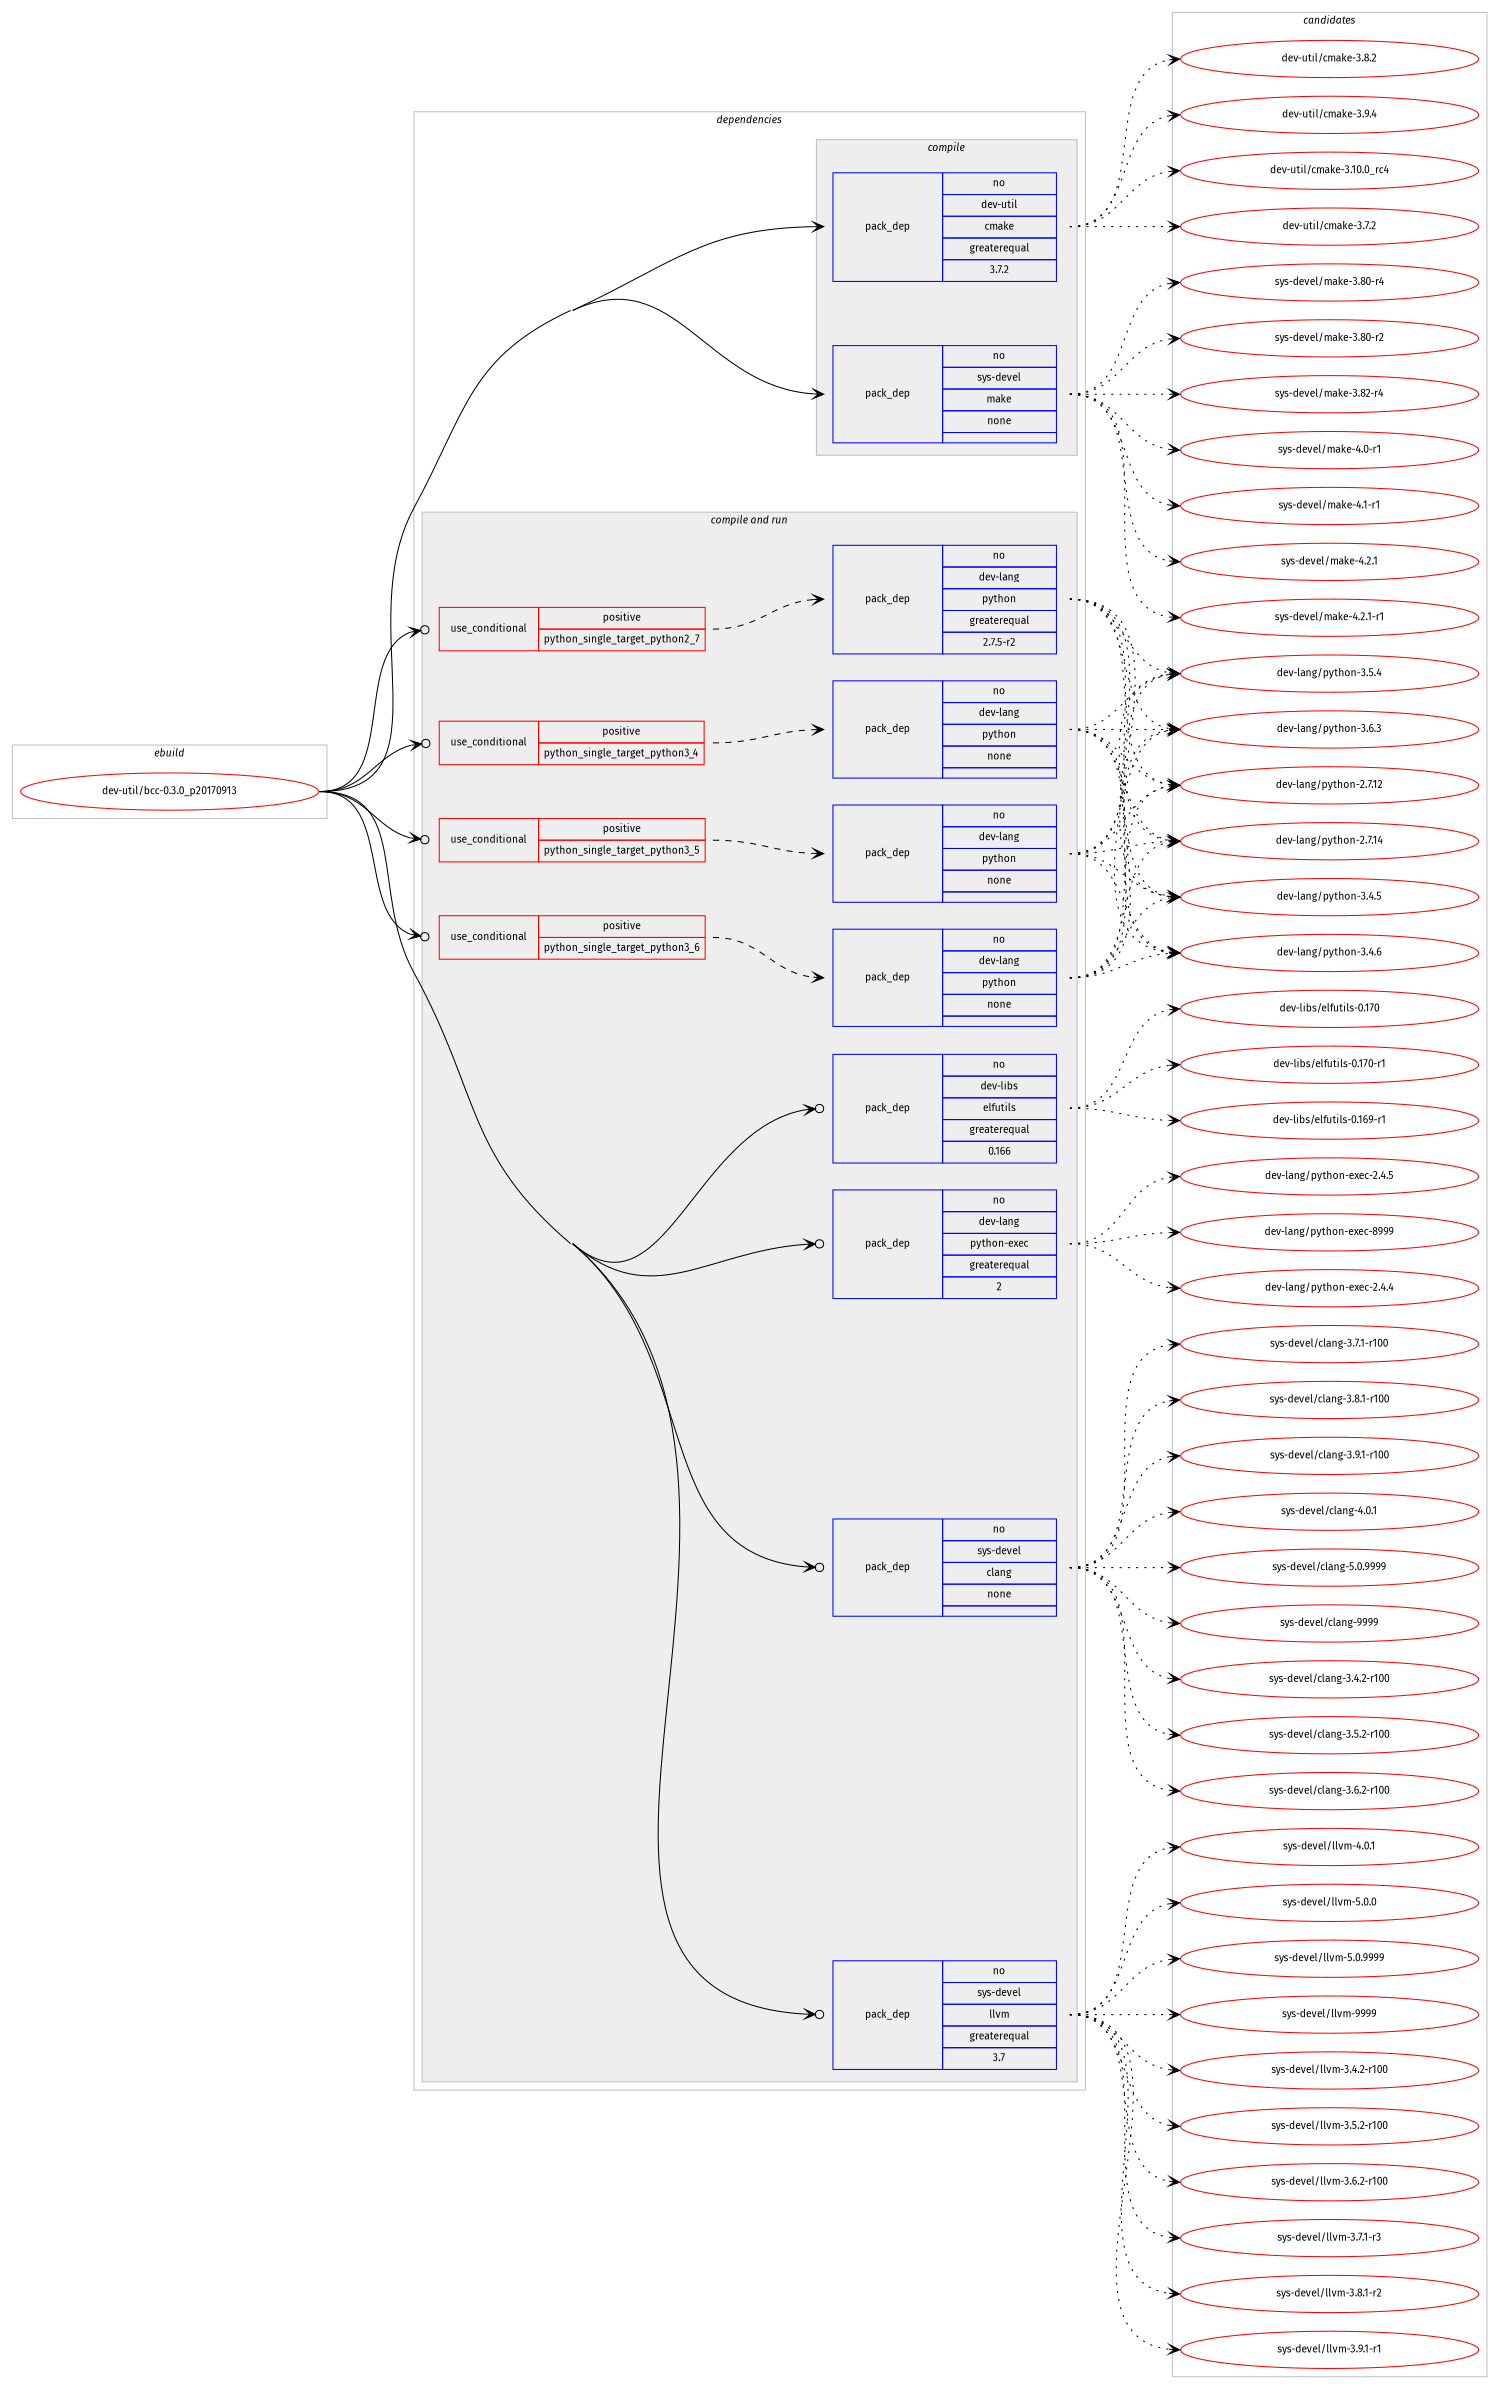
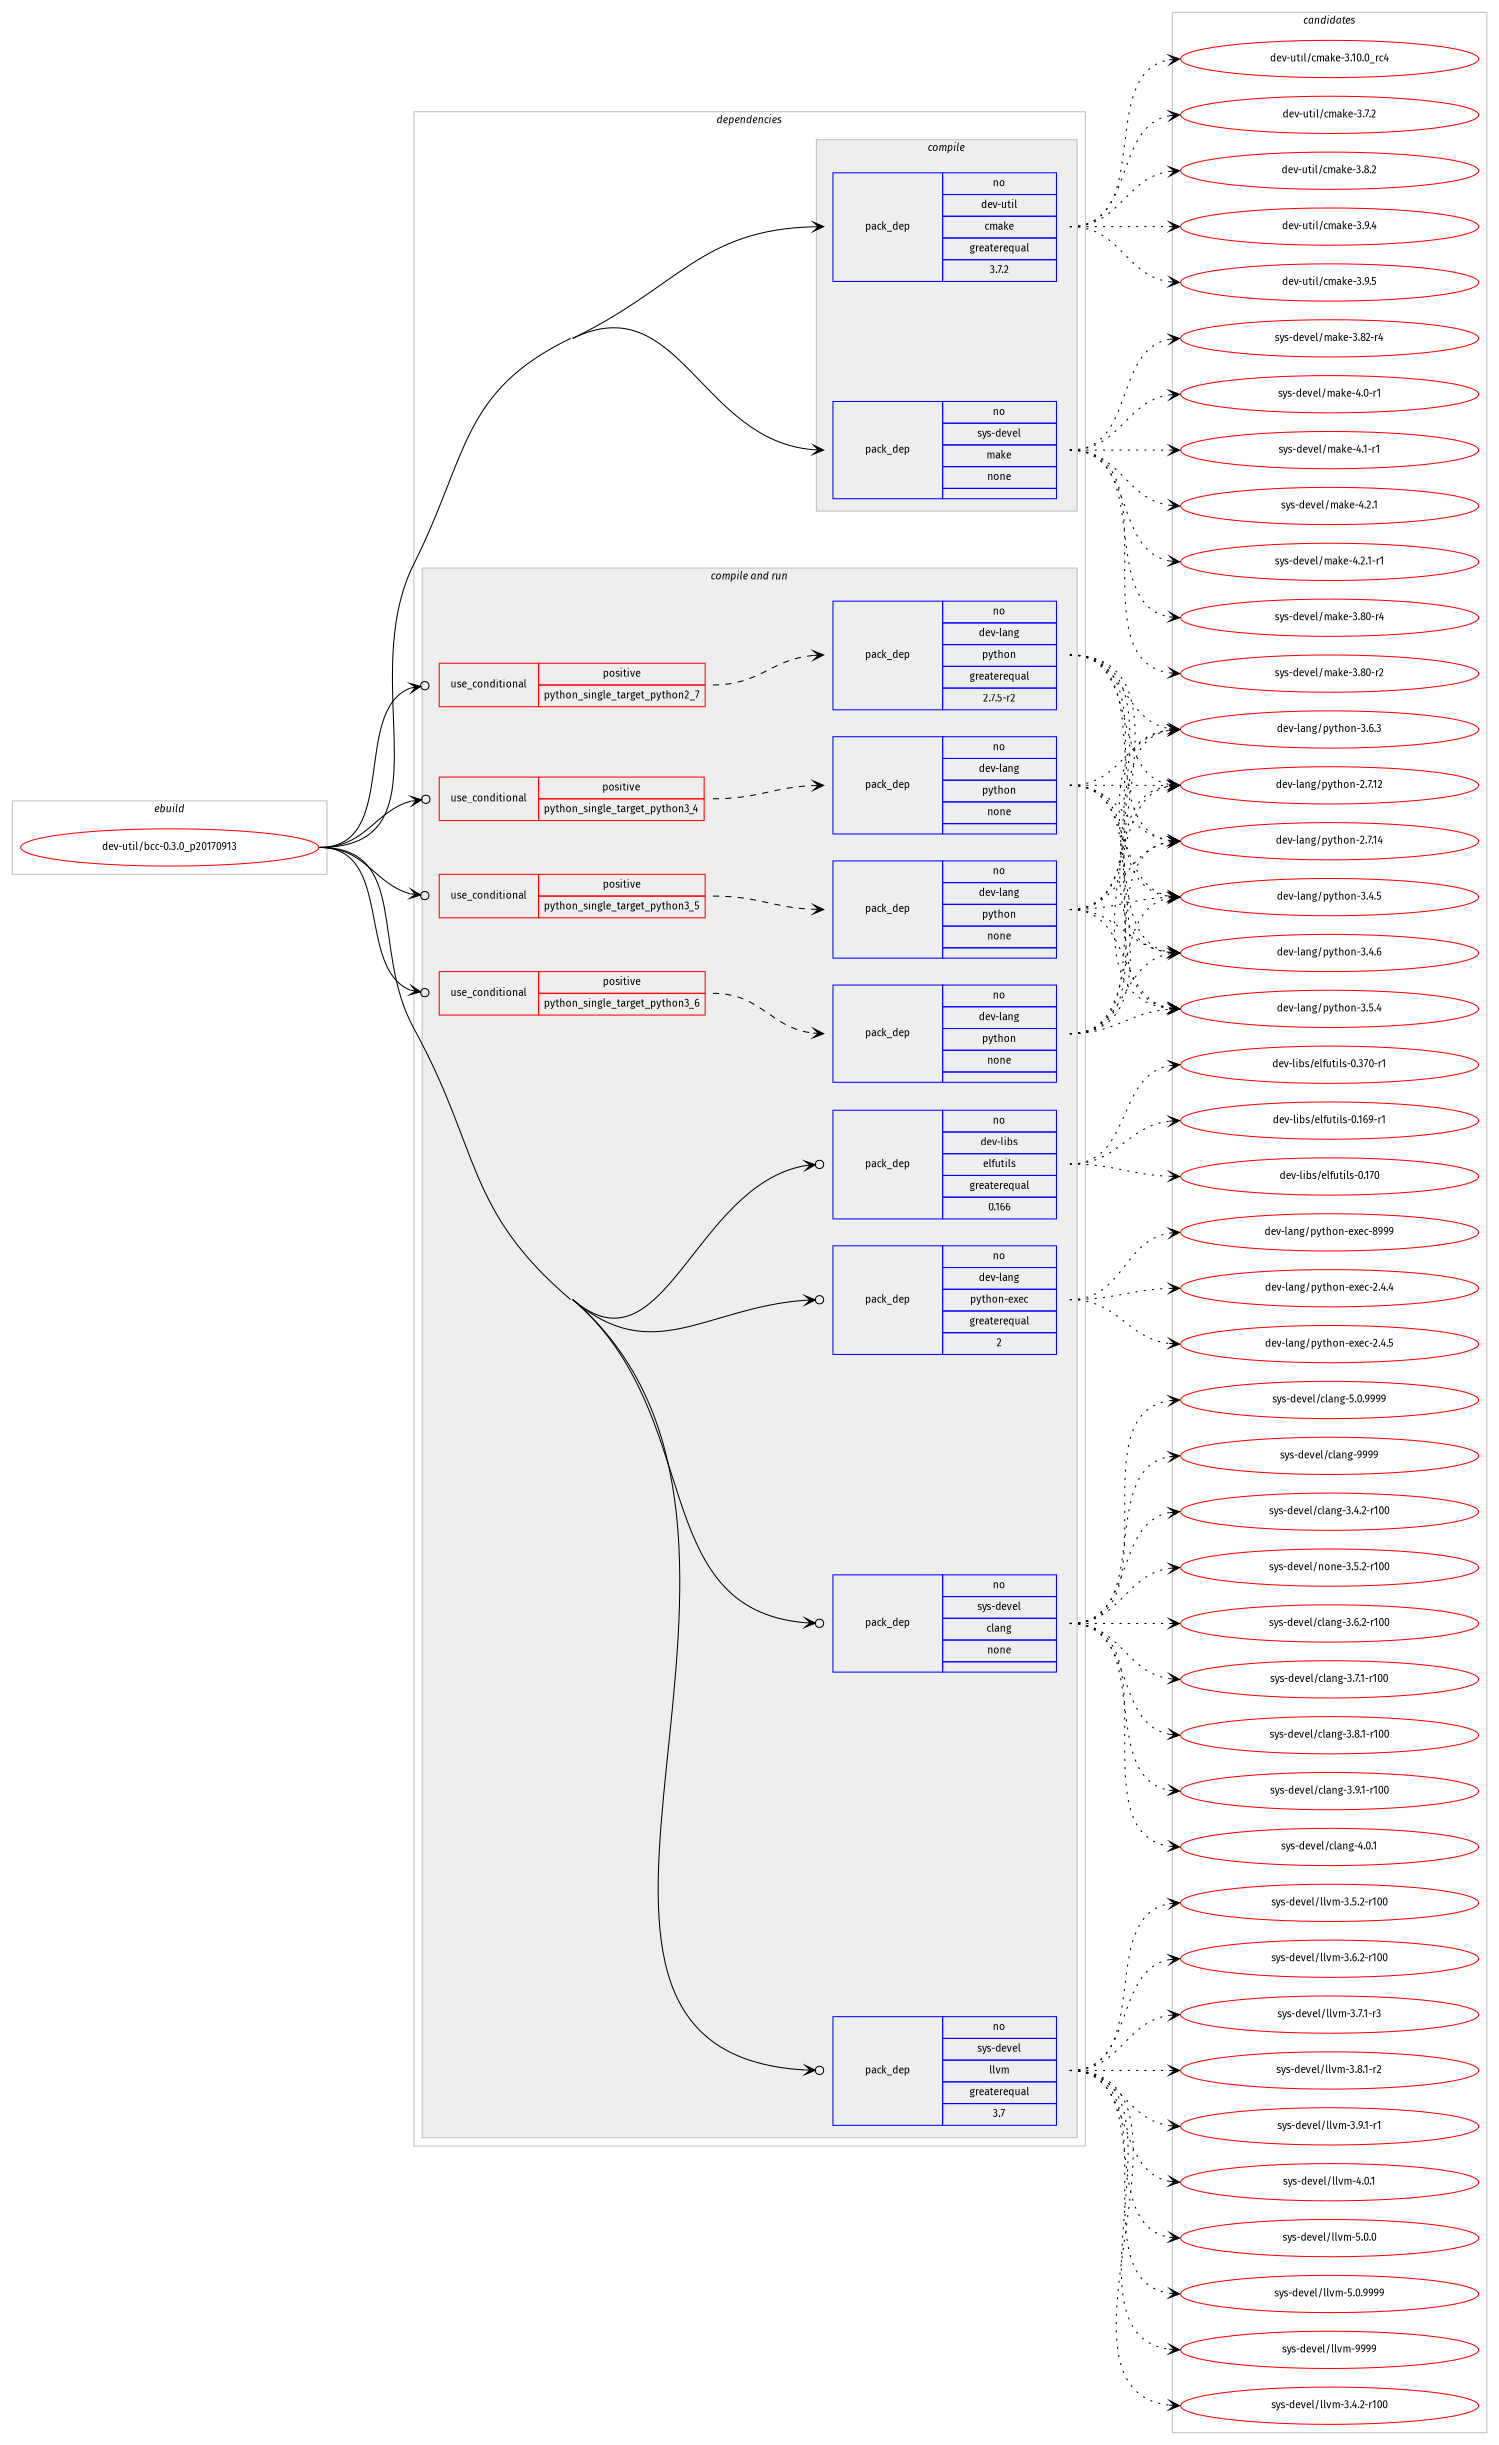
node "dev-util/cmake-3.9.5": added
node "dev-libs/elfutils-0.170-r1": label "dev-libs/elfutils-0.170-r1" -> "dev-libs/elfutils-0.370-r1"
node "sys-devel/clang-3.5.2-r100": label "sys-devel/clang-3.5.2-r100" -> "sys-devel/none-3.5.2-r100"
